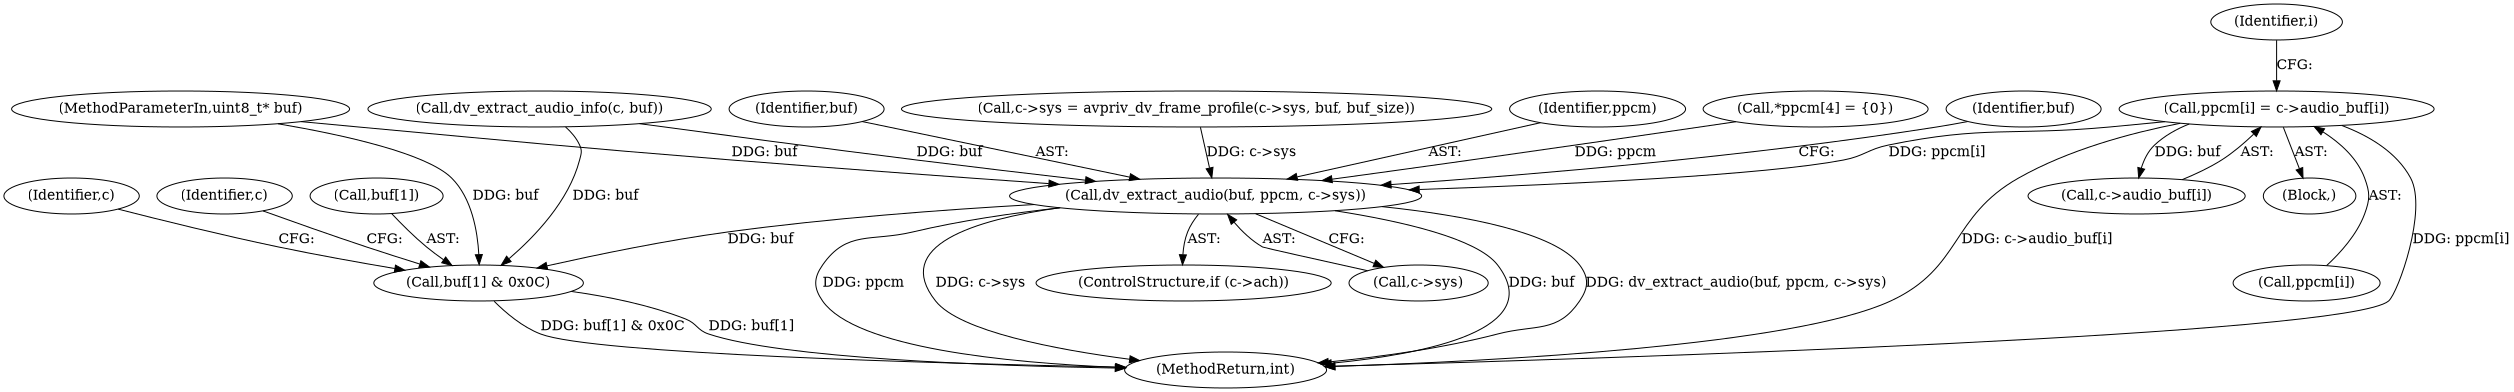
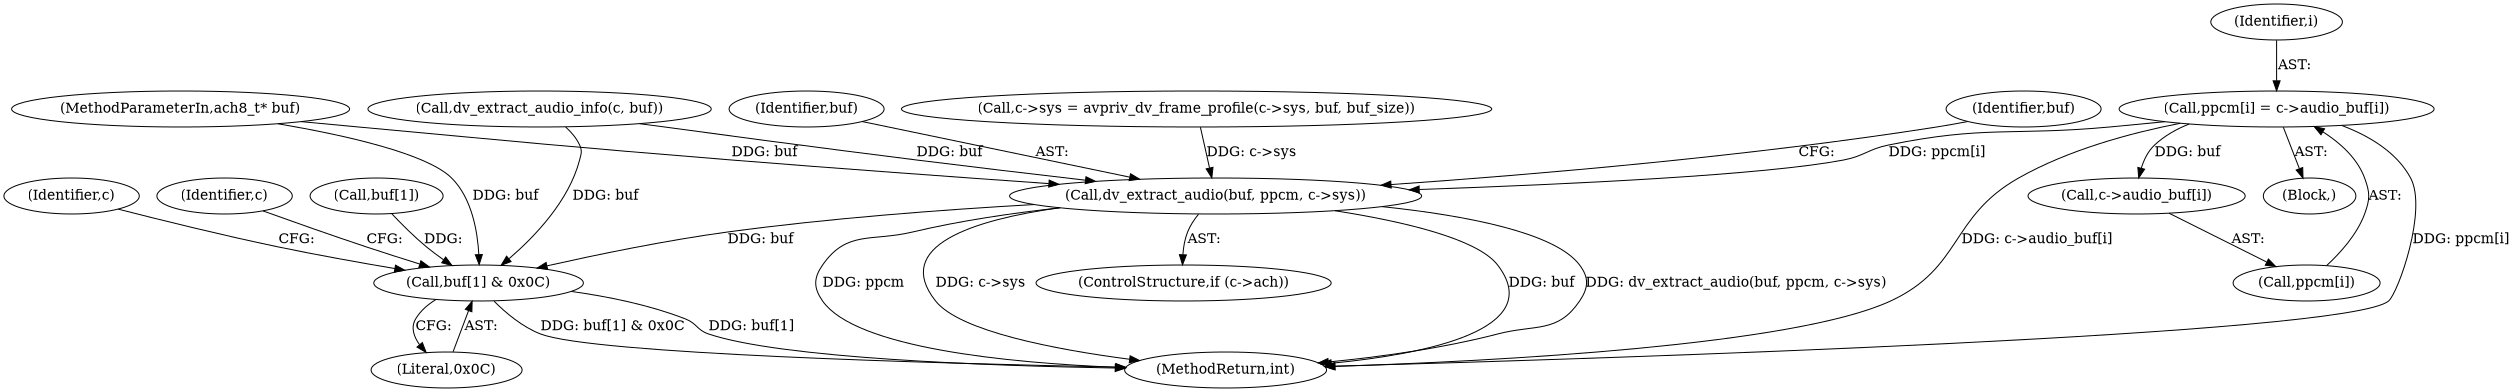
edge "(Identifier,i)" -> "(Call,ppcm[i] = c->audio_buf[i])": label "CFG: " -> "AST: "
node "(MethodParameterIn,uint8_t* buf)": label "(MethodParameterIn,uint8_t* buf)" -> "(MethodParameterIn,ach8_t* buf)"
node "(Identifier,ppcm)": removed
node "(Call,*ppcm[4] = {0})": removed
edge "(Call,c->audio_buf[i])" -> "(Call,ppcm[i] = c->audio_buf[i])": now "(Call,c->audio_buf[i])" -> "(Call,ppcm[i])"
edge "(Call,buf[1])" -> "(Call,buf[1] & 0x0C)": label "AST: " -> "DDG: "
node "(Call,c->sys)": removed
node "(Literal,0x0C)": added
